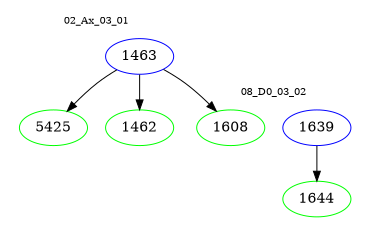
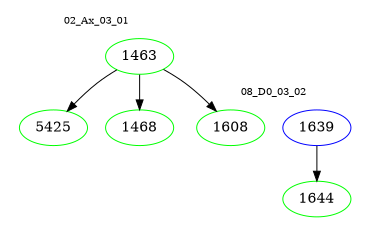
node "1463": color blue -> green
node "1462": label "1462" -> "1468"
